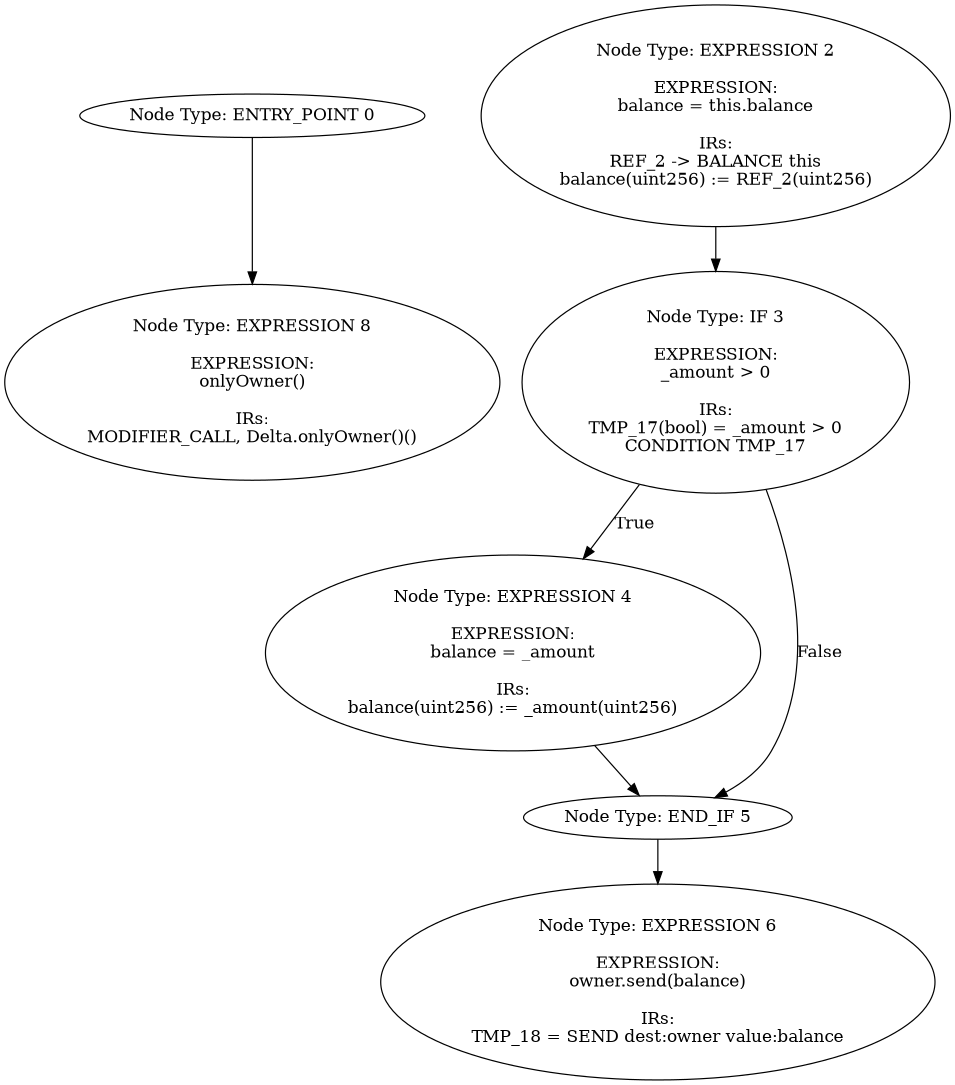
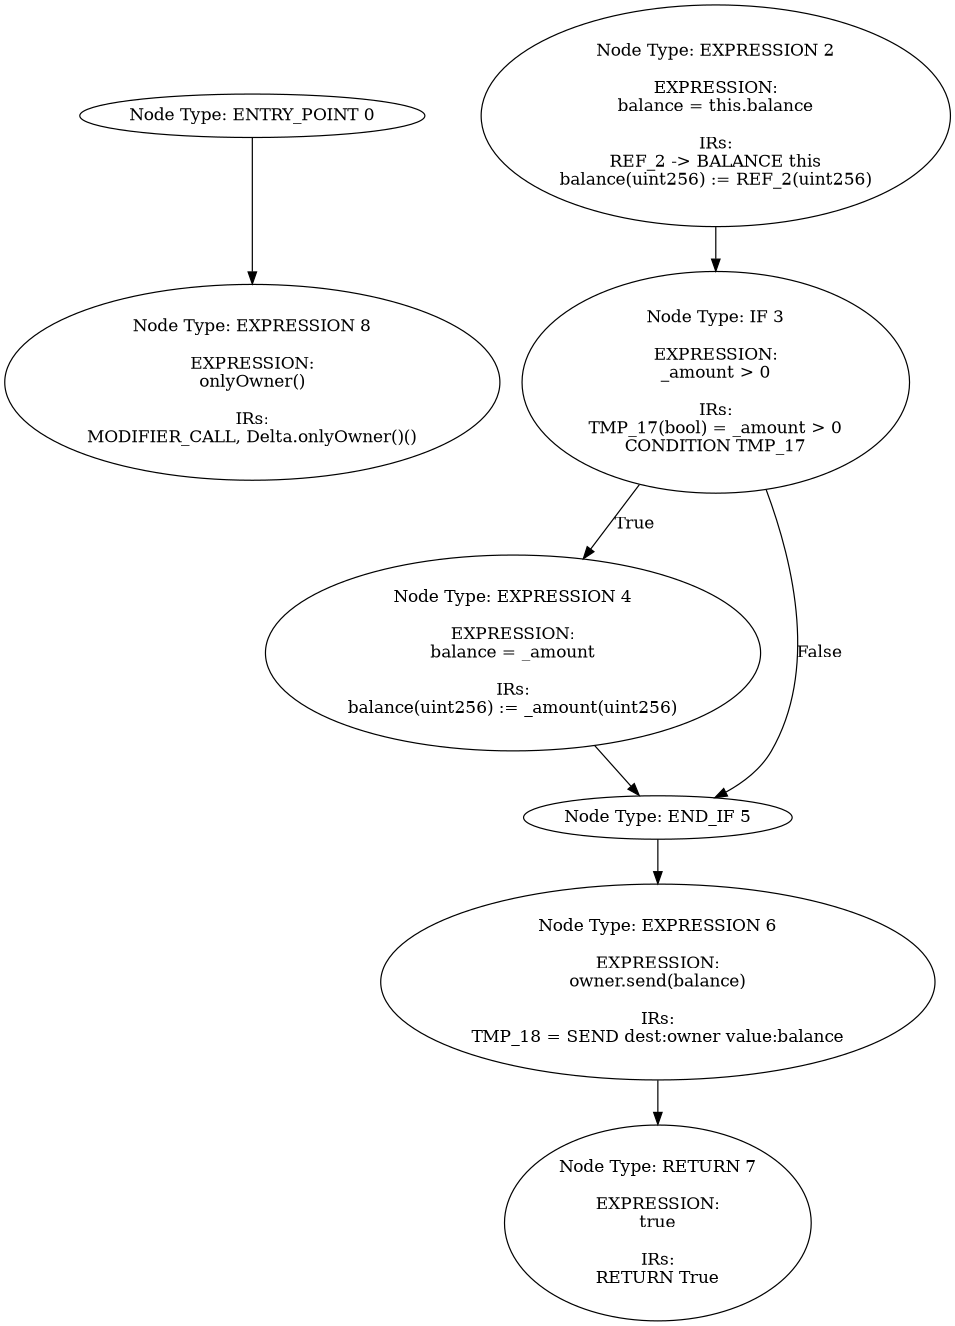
node "Node Type: RETURN 7 EXPRESSION: true IRs: RETURN True": added
